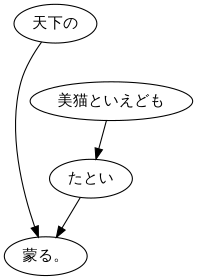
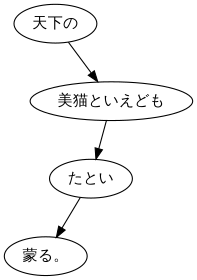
edge "天下の" -> "蒙る。": now "天下の" -> "美猫といえども"
